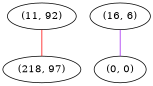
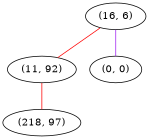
edge "(16, 6)" -- "(11, 92)": added
